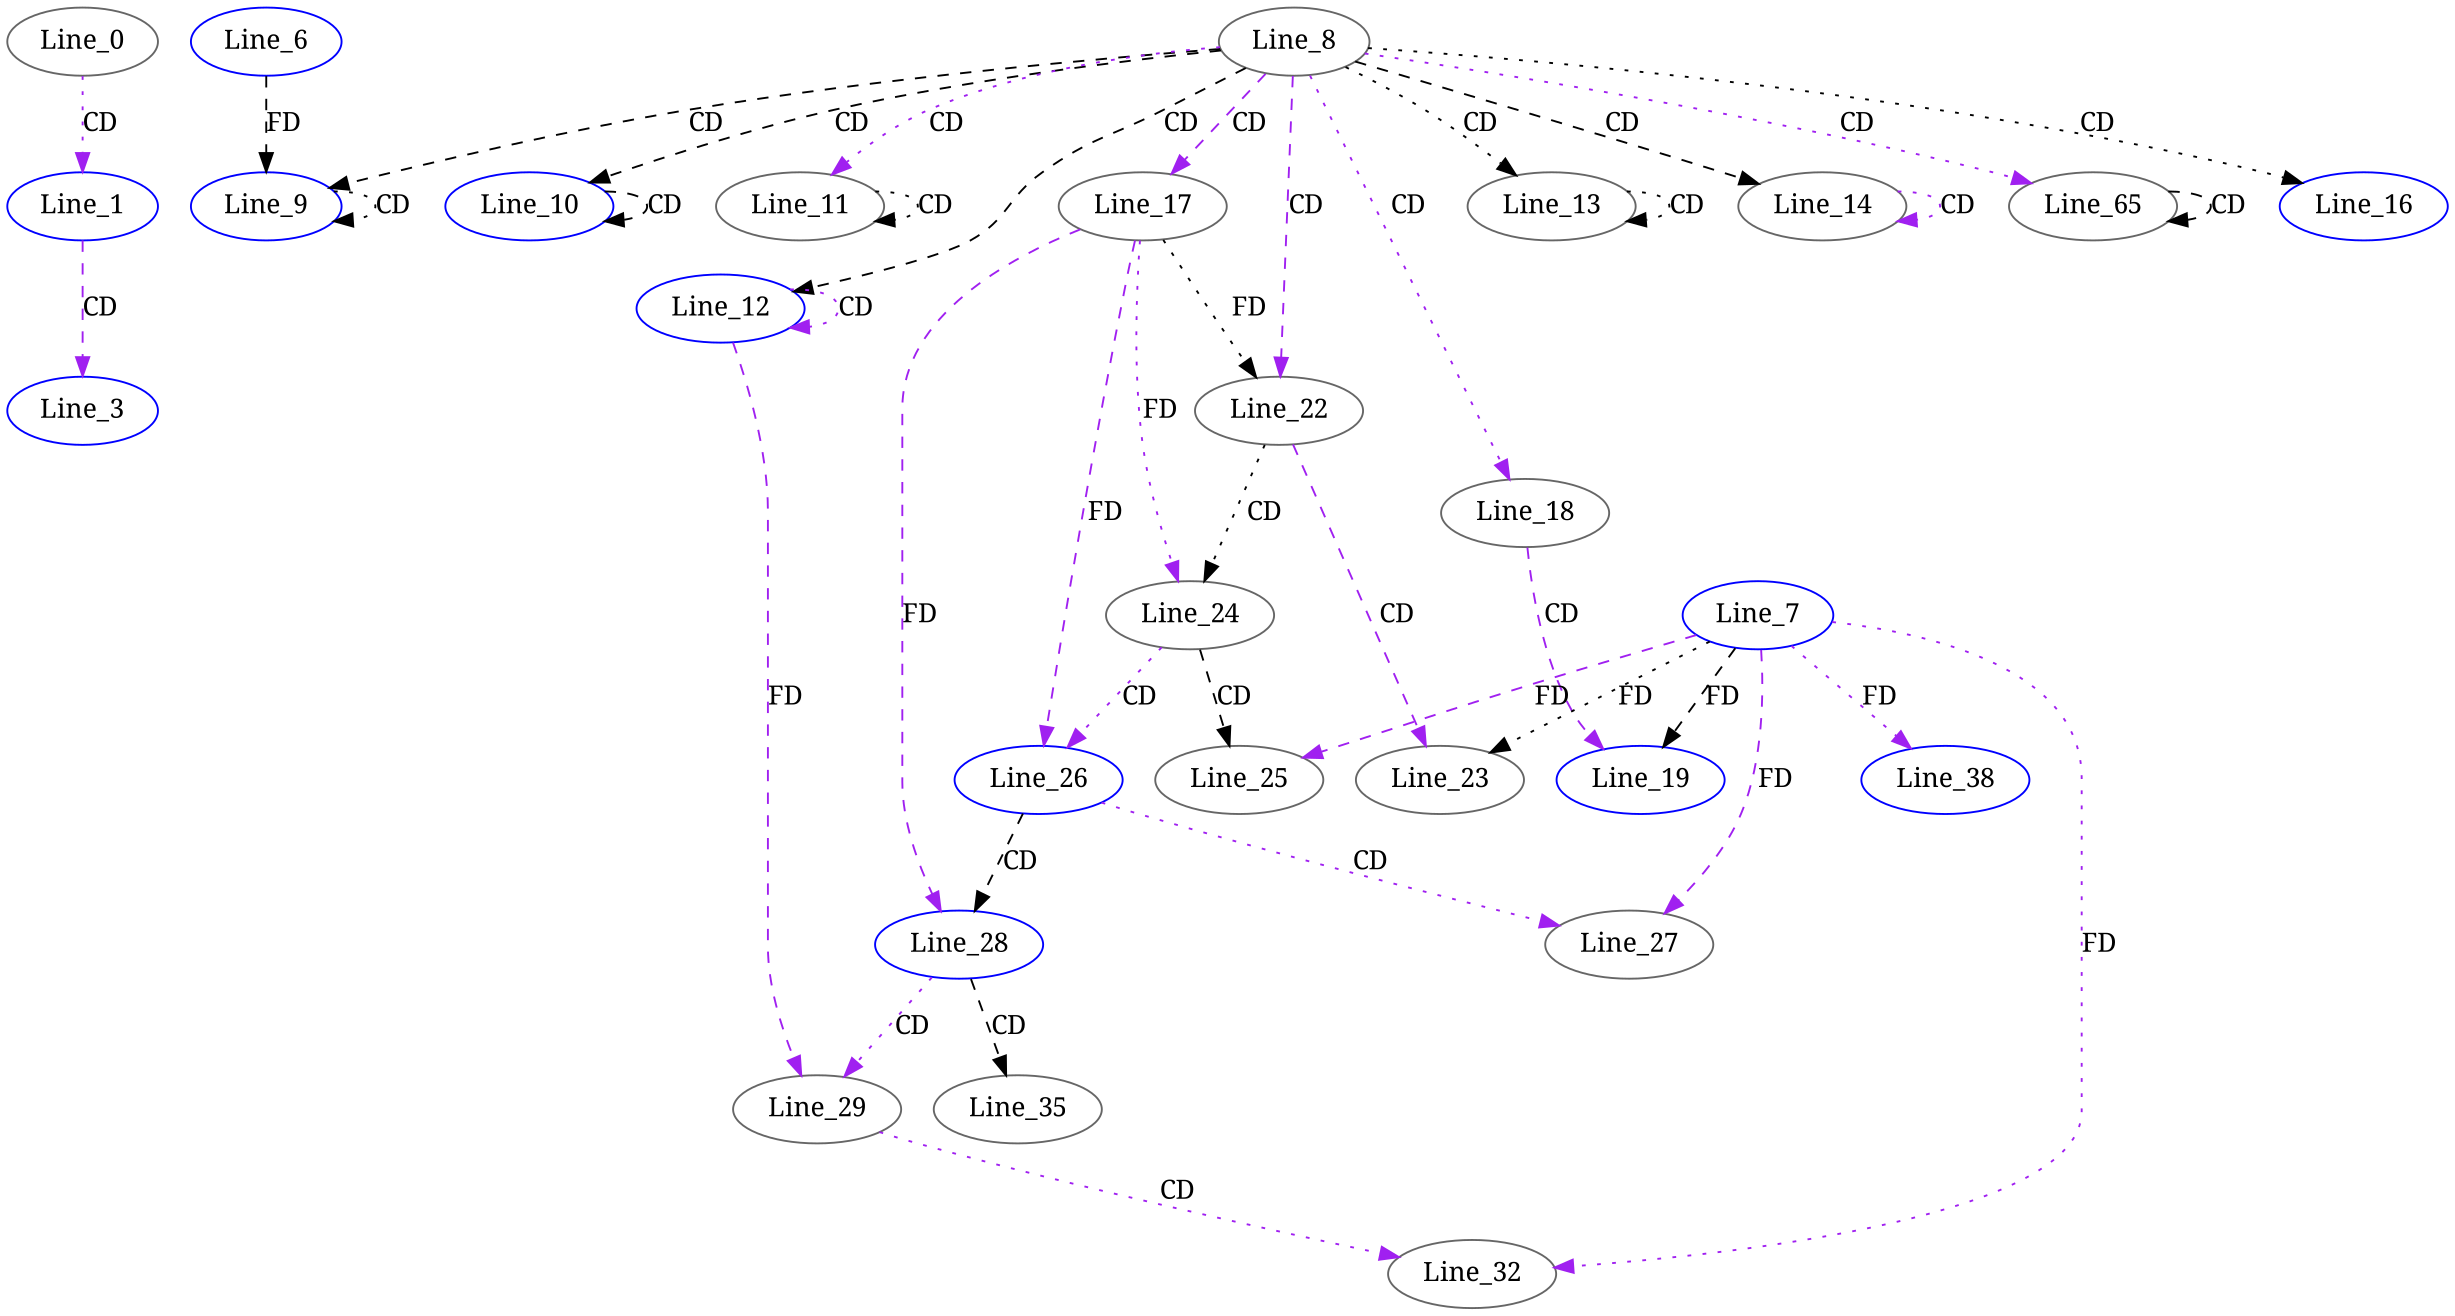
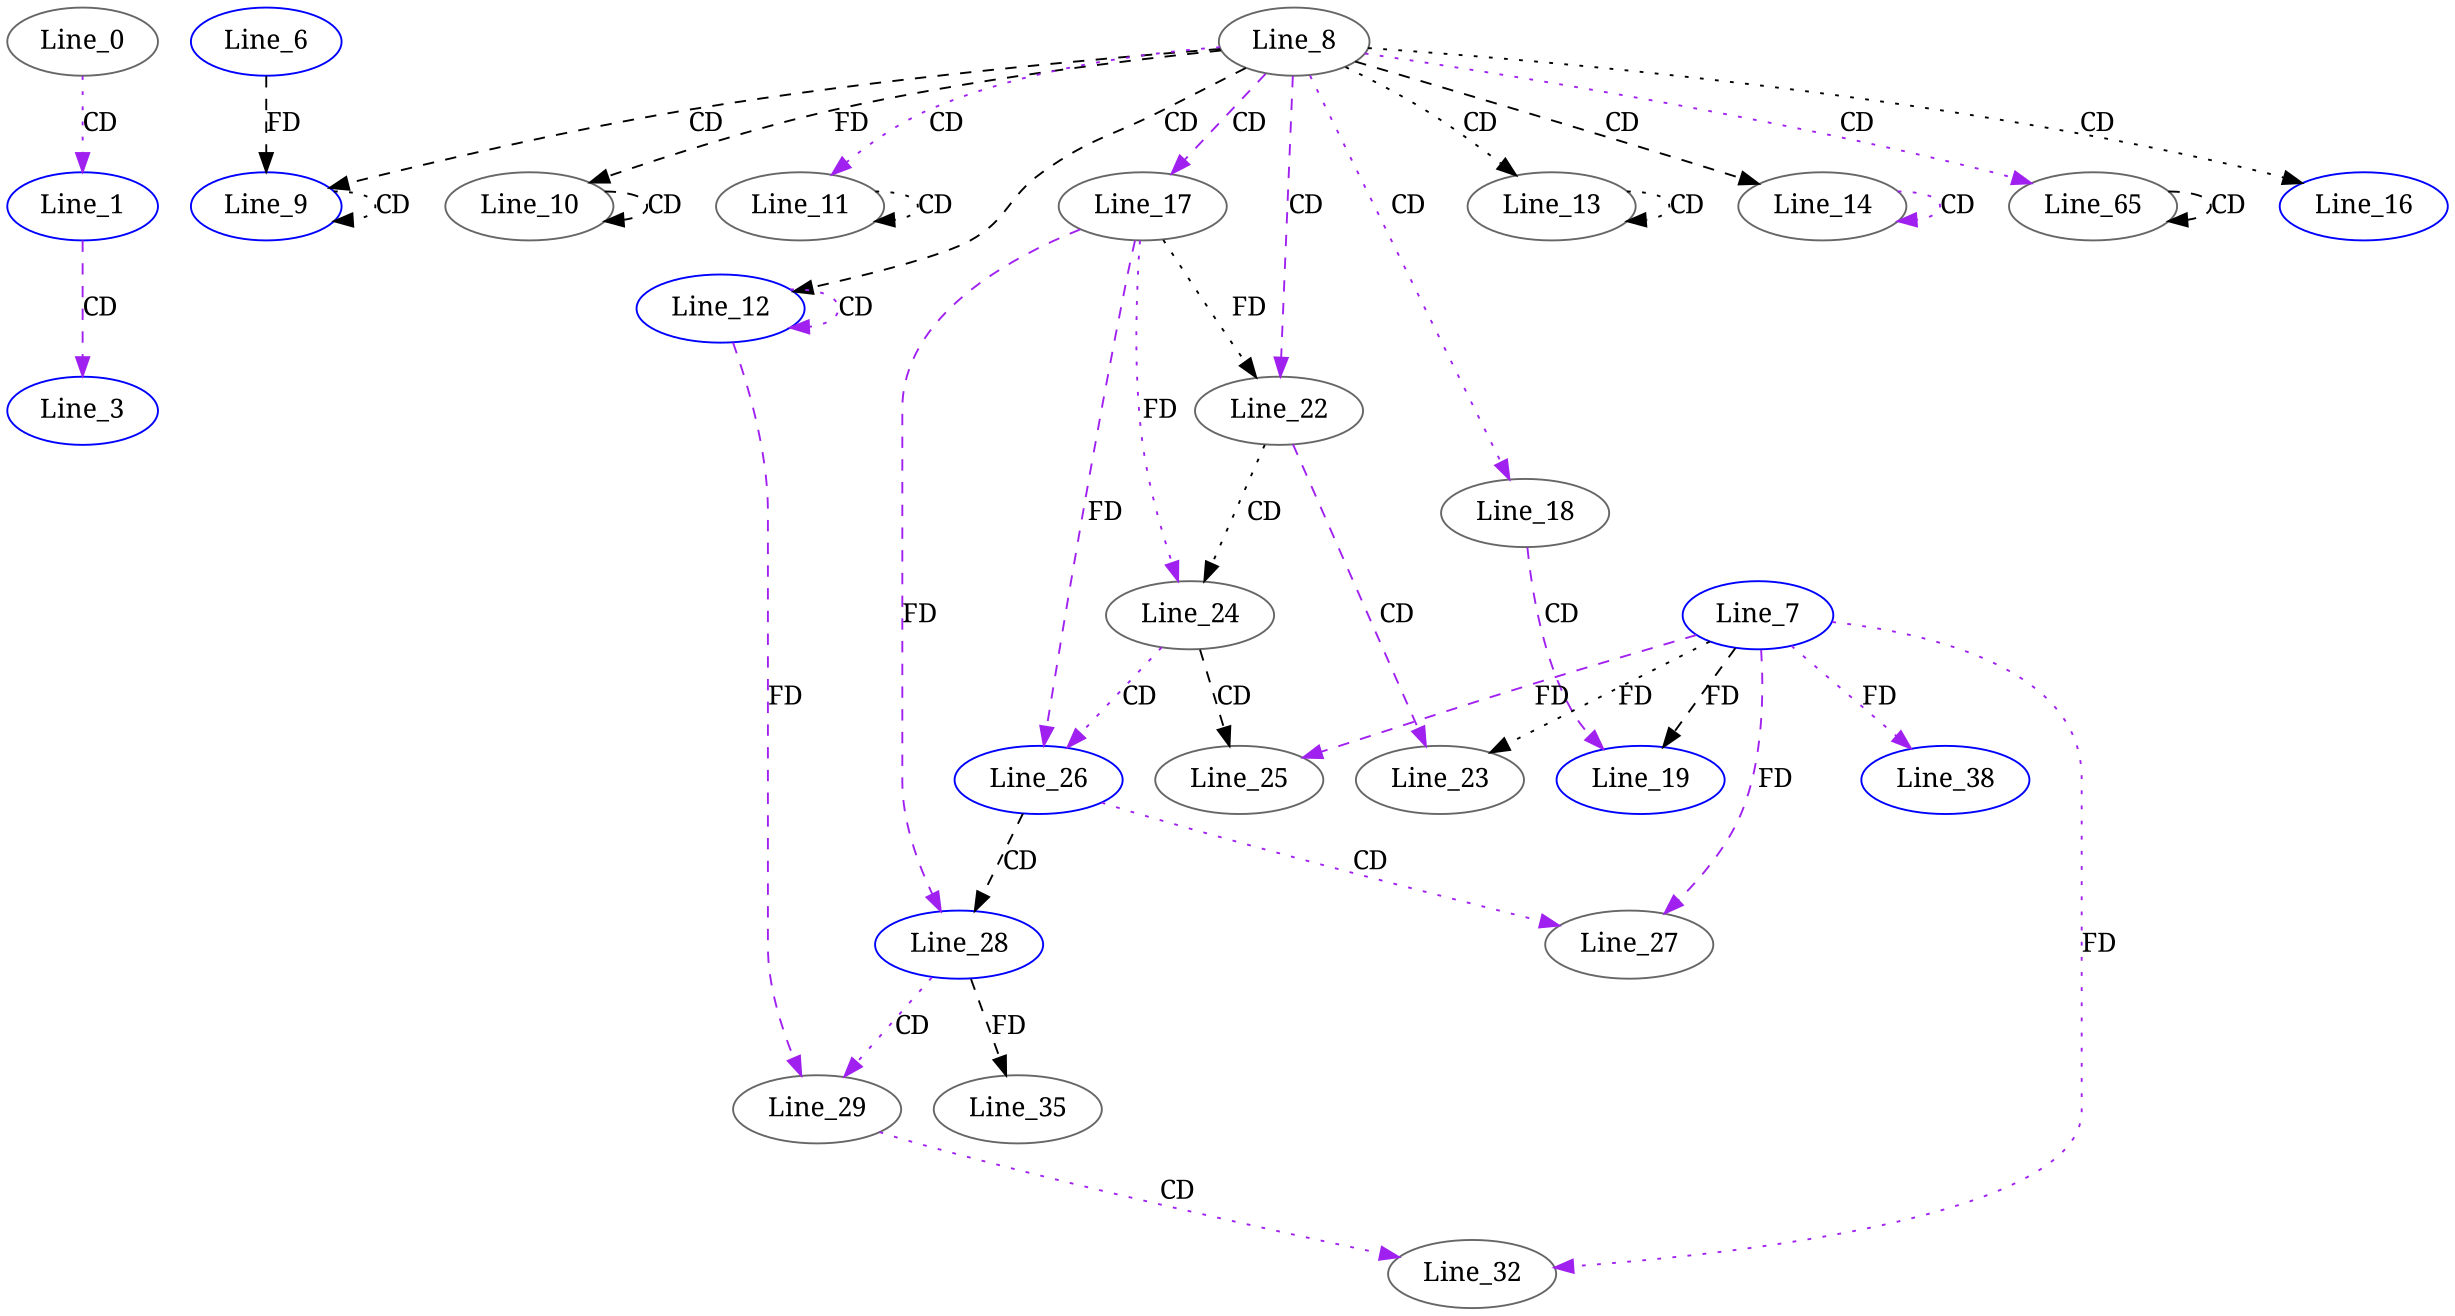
edge "Line_8" -> "Line_10": label "CD" -> "FD"
node "Line_10": color blue -> gray40
edge "Line_28" -> "Line_35": label "CD" -> "FD"
